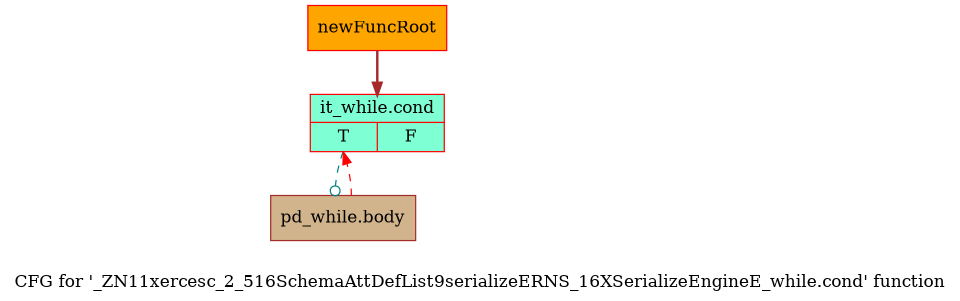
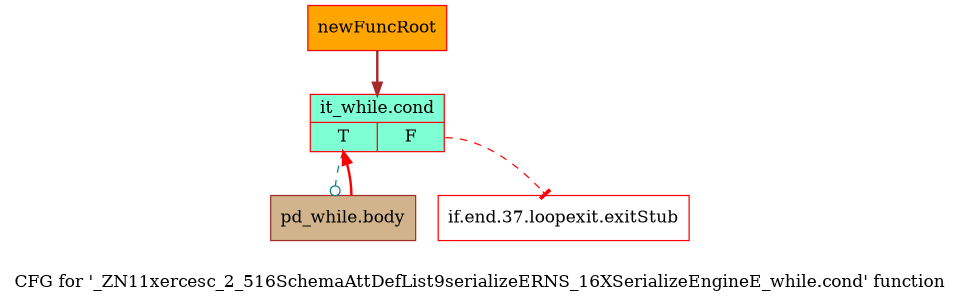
edge "pd_while.body" -> "it_while.cond": style dashed -> bold
node "if.end.37.loopexit.exitStub": added
